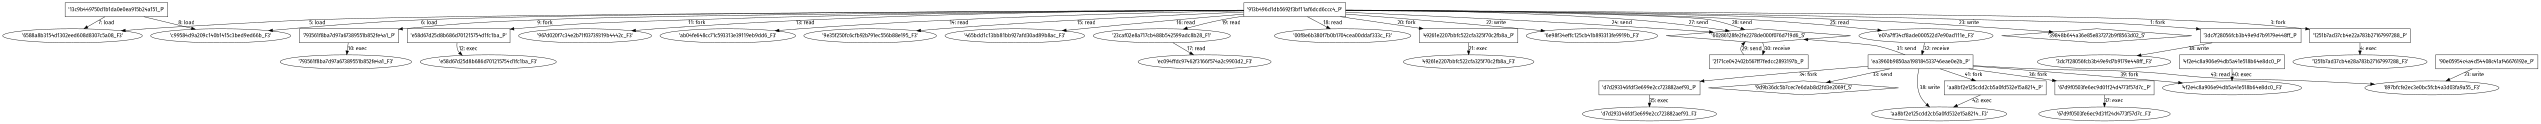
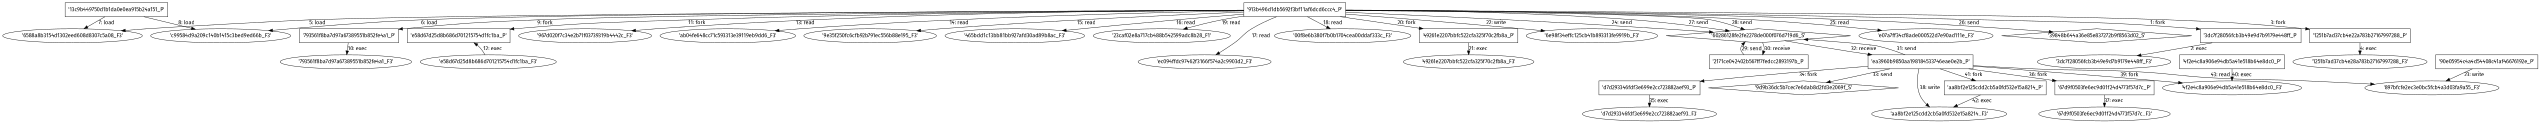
edge "'913b496d1db5692f3bf11af6dcd6ccc4_P'" -> "'39848b644a36e85e837272b9f8563d02_S'": label "23: write" -> "26: send"
edge "'e07a7ff34cf8ade000522d7e90ad111e_F3'" -> "'ea3960b9850aa198184533746eae0e2b_P'": now "'60286128fe2fe2278de000f076d719d6_S'" -> "'ea3960b9850aa198184533746eae0e2b_P'"
edge "'e58d67d25d8b686d701215754d1fc1ba_P'" -> "'e58d67d25d8b686d701215754d1fc1ba_F3'": reversed
edge "'23caf02e8a717cb488b542599adc8b28_F1'" -> "'ec094ffdc97462f3166f574a2c9903d2_F3'": now "'913b496d1db5692f3bf11af6dcd6ccc4_P'" -> "'ec094ffdc97462f3166f574a2c9903d2_F3'"
edge "'3dc7f28056fcb3b49e9d7b9179e448ff_P'" -> "'3dc7f28056fcb3b49e9d7b9179e448ff_F3'": label "38: write" -> "2: exec"
node "'67d9f0503fe6ec9d31f24d4773f57d7c_F3'": label "'67d9f0503fe6ec9d31f24d4773f57d7c_F3'" -> "'67d9f0503fe6ec9d01f24d4773f57d7c_F3'"
